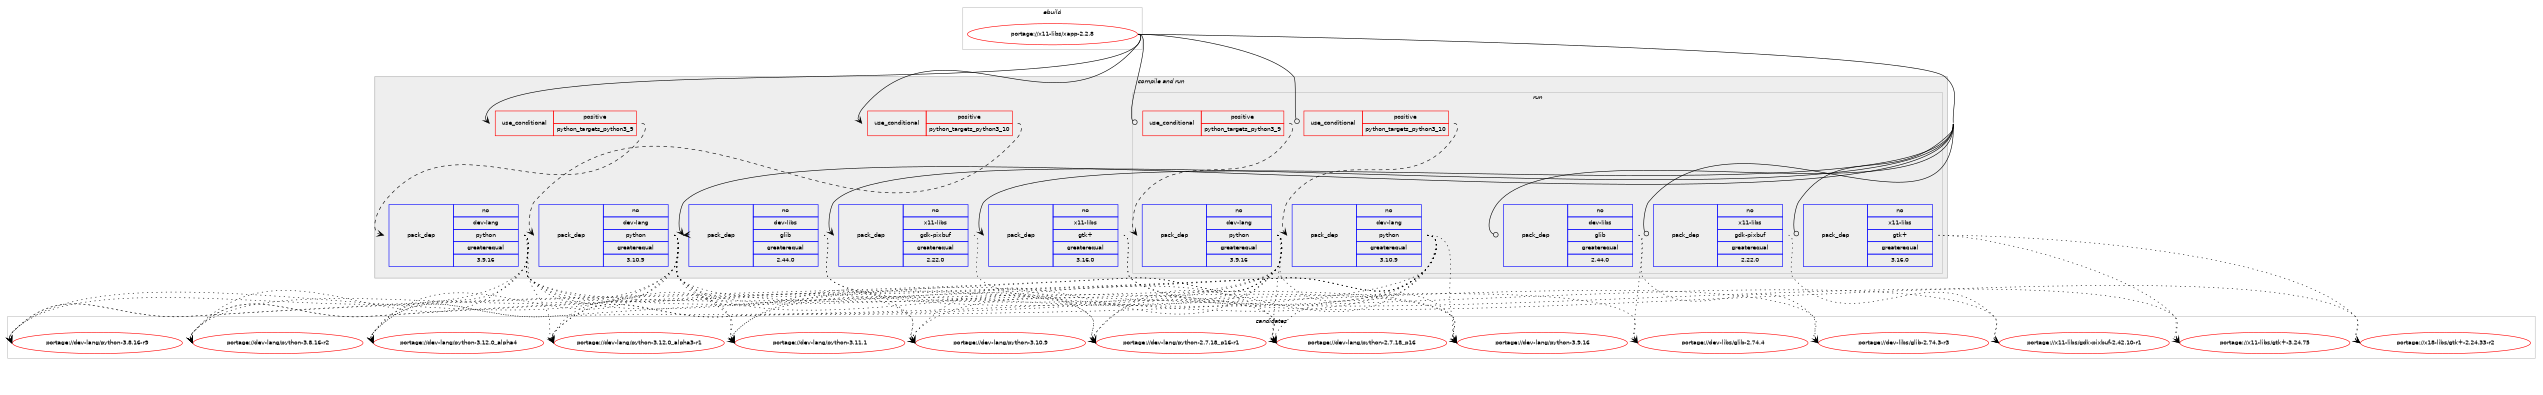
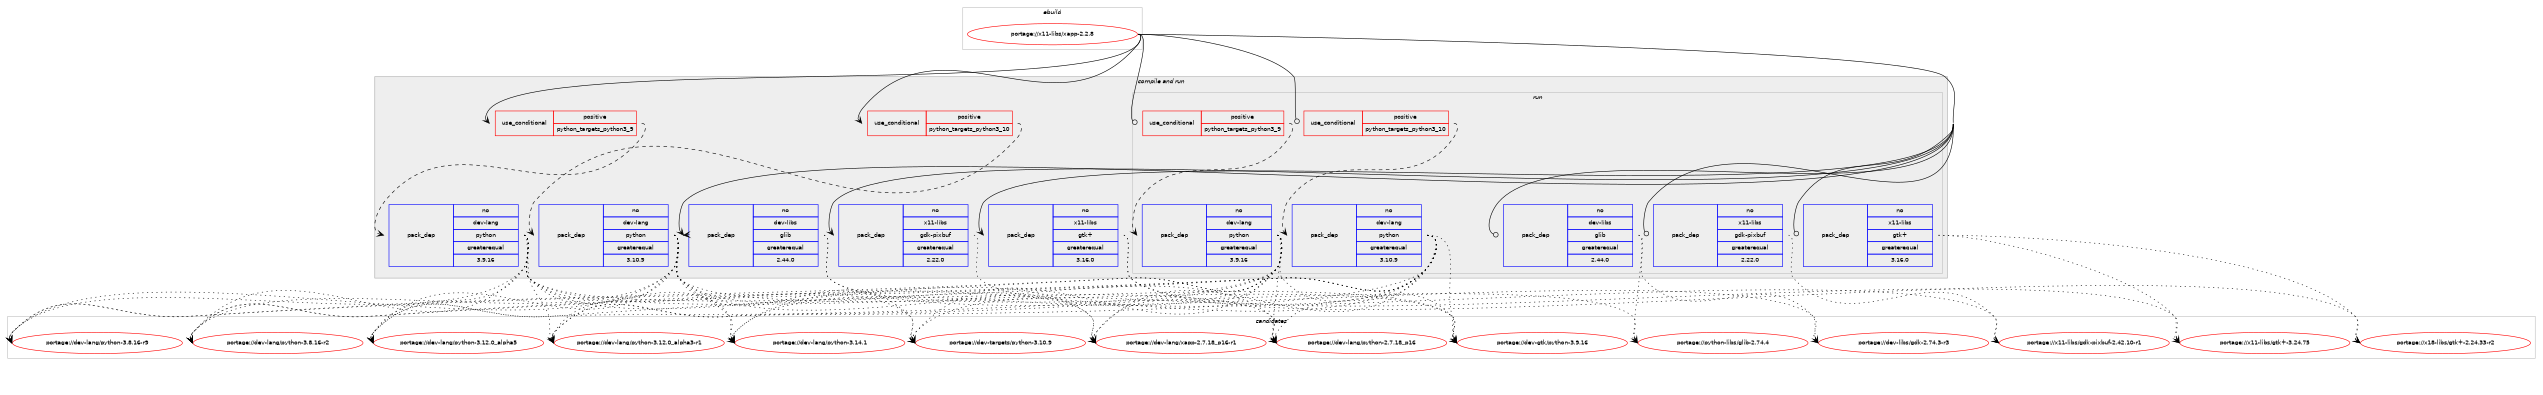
node "portage://dev-lang/python-3.12.0_alpha4": label "portage://dev-lang/python-3.12.0_alpha4" -> "portage://dev-lang/python-3.12.0_alpha5"
node "portage://dev-lang/python-3.11.1": label "portage://dev-lang/python-3.11.1" -> "portage://dev-lang/python-3.14.1"
node "portage://dev-lang/python-3.10.9": label "portage://dev-lang/python-3.10.9" -> "portage://dev-targets/python-3.10.9"
node "portage://dev-lang/python-2.7.18_p16-r1": label "portage://dev-lang/python-2.7.18_p16-r1" -> "portage://dev-lang/xapp-2.7.18_p16-r1"
node "portage://dev-lang/python-3.9.16": label "portage://dev-lang/python-3.9.16" -> "portage://dev-gtk/python-3.9.16"
node "portage://dev-libs/glib-2.74.4": label "portage://dev-libs/glib-2.74.4" -> "portage://python-libs/glib-2.74.4"
node "portage://dev-libs/glib-2.74.3-r3": label "portage://dev-libs/glib-2.74.3-r3" -> "portage://dev-libs/gdk-2.74.3-r3"
